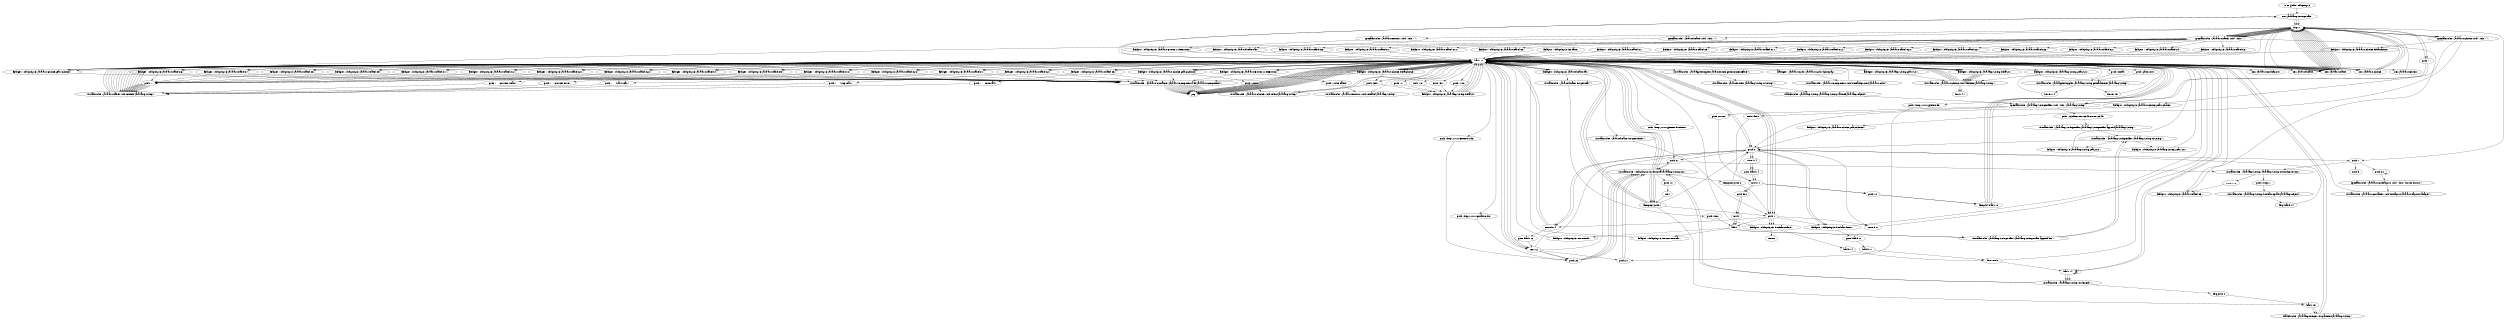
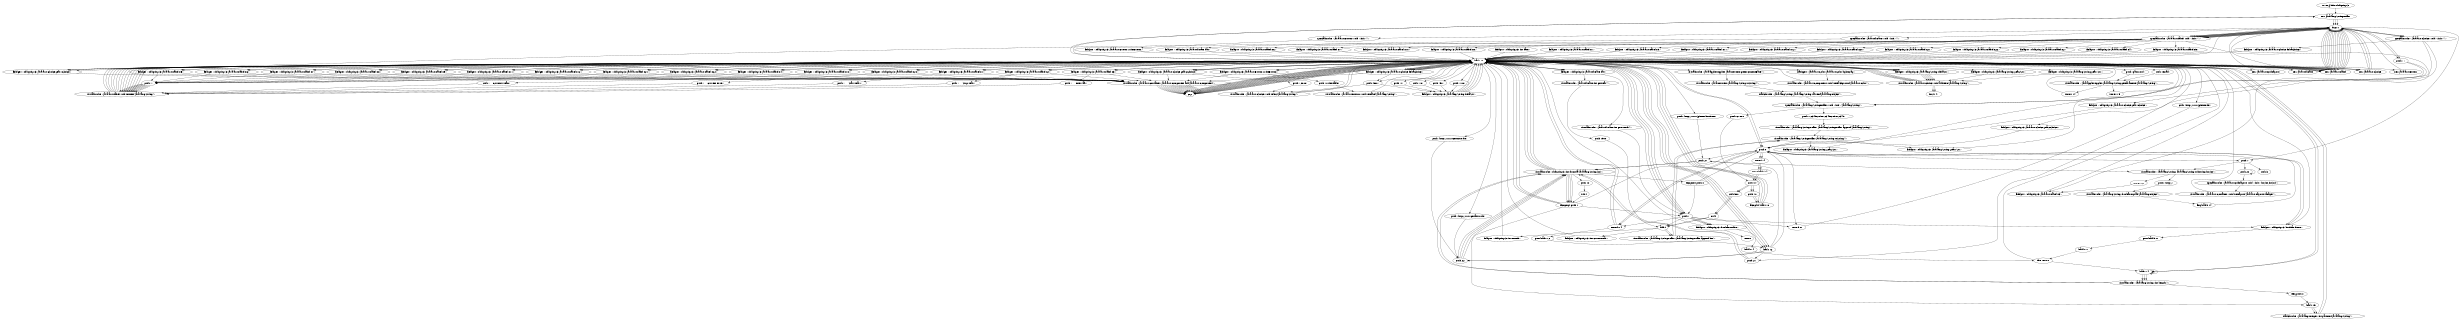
node "push -4500": removed
node "goto load.i r4": label "goto load.i r4" -> "store load.i r4"
node "net.r r2": label "net.r r2" -> "load.r r2"
